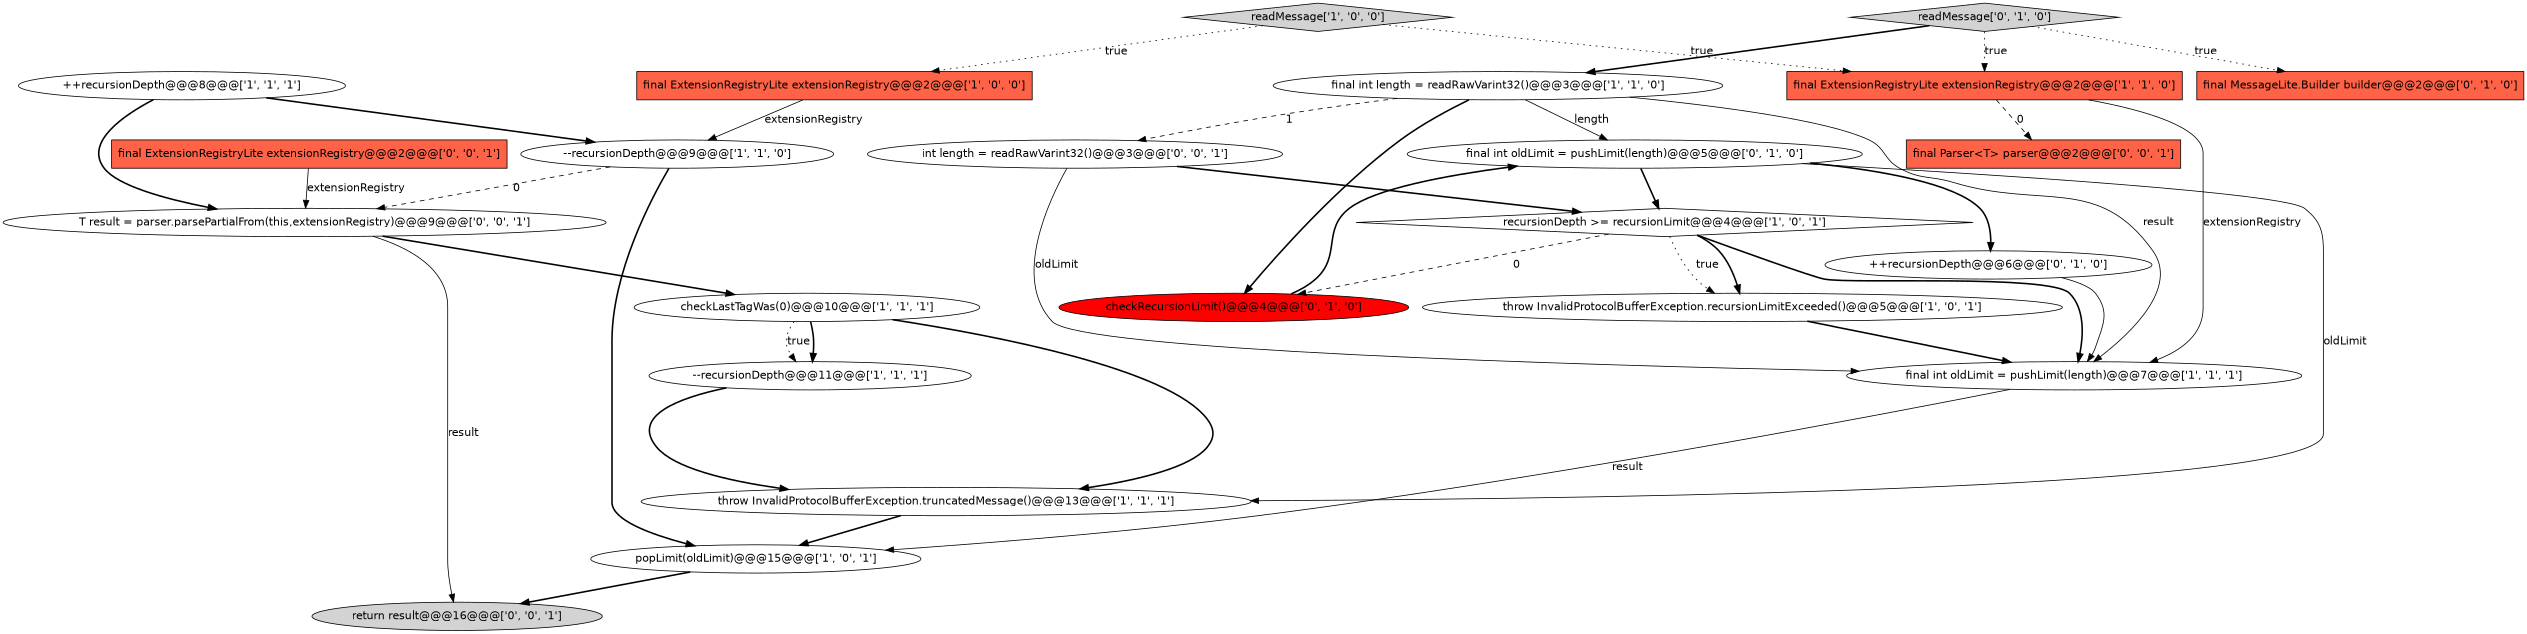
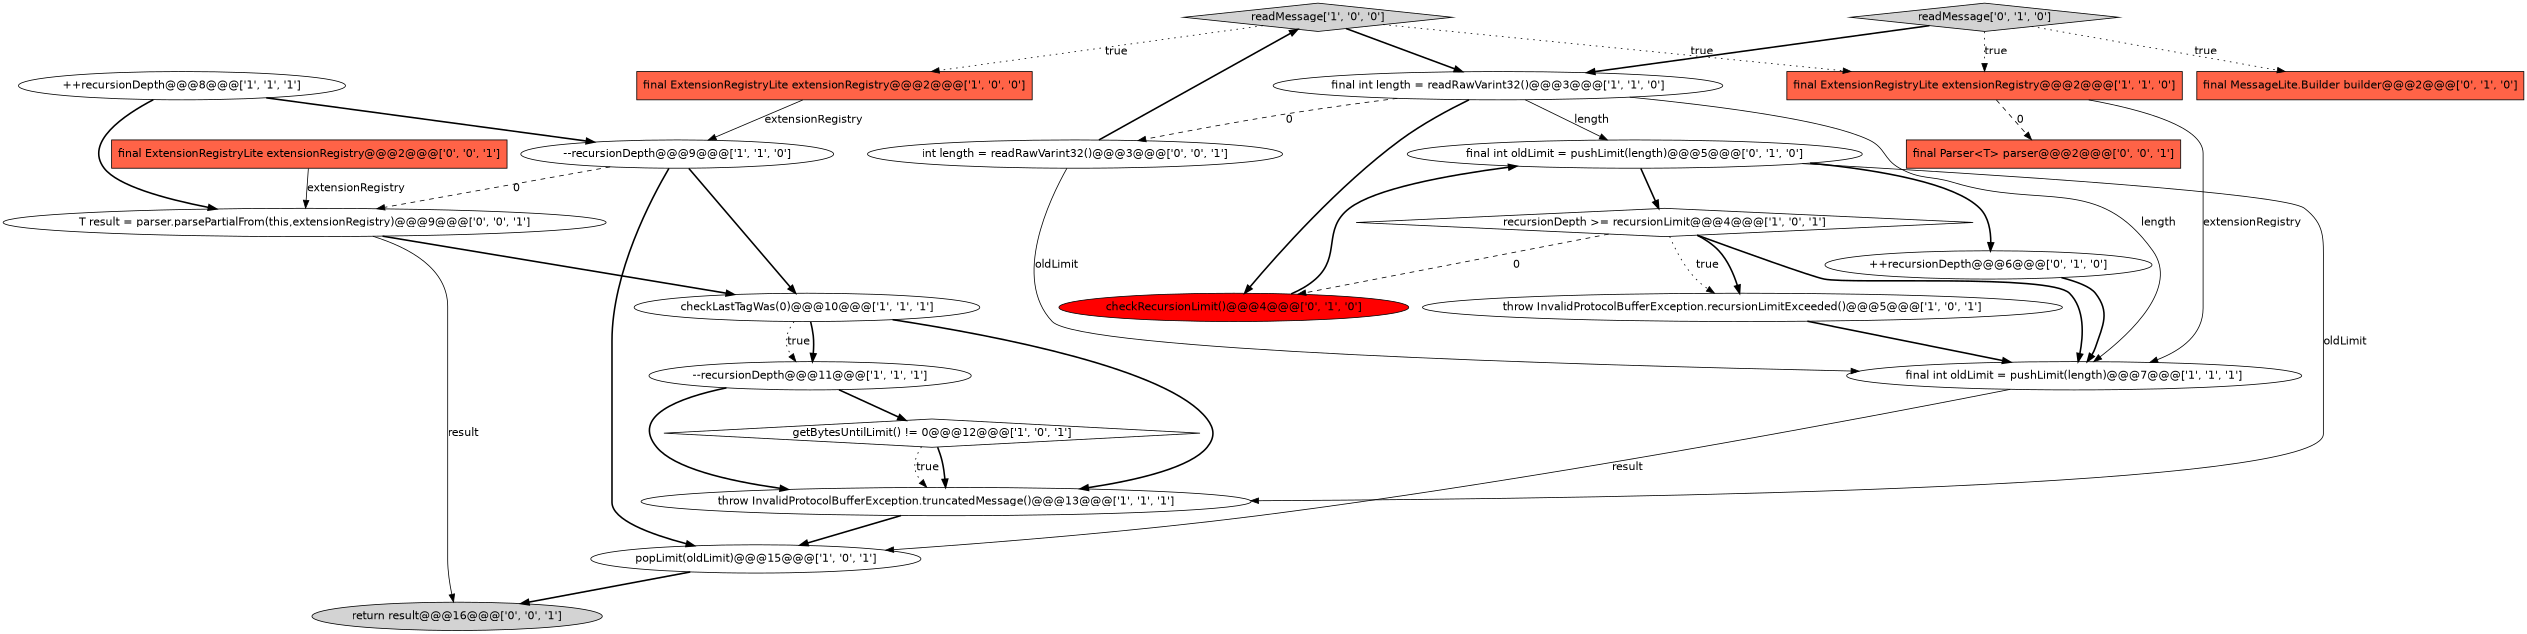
edge "readMessage['1', '0', '0']" -> "final int length = readRawVarint32()@@@3@@@['1', '1', '0']": added
edge "final int length = readRawVarint32()@@@3@@@['1', '1', '0']" -> "int length = readRawVarint32()@@@3@@@['0', '0', '1']": label "1" -> "0"
edge "int length = readRawVarint32()@@@3@@@['0', '0', '1']" -> "recursionDepth >= recursionLimit@@@4@@@['1', '0', '1']": now "int length = readRawVarint32()@@@3@@@['0', '0', '1']" -> "readMessage['1', '0', '0']"
edge "final int length = readRawVarint32()@@@3@@@['1', '1', '0']" -> "final int oldLimit = pushLimit(length)@@@7@@@['1', '1', '1']": label "result" -> "length"
edge "--recursionDepth@@@9@@@['1', '1', '0']" -> "checkLastTagWas(0)@@@10@@@['1', '1', '1']": added
edge "++recursionDepth@@@6@@@['0', '1', '0']" -> "final int oldLimit = pushLimit(length)@@@7@@@['1', '1', '1']": style solid -> bold
node "getBytesUntilLimit() != 0@@@12@@@['1', '0', '1']": added
